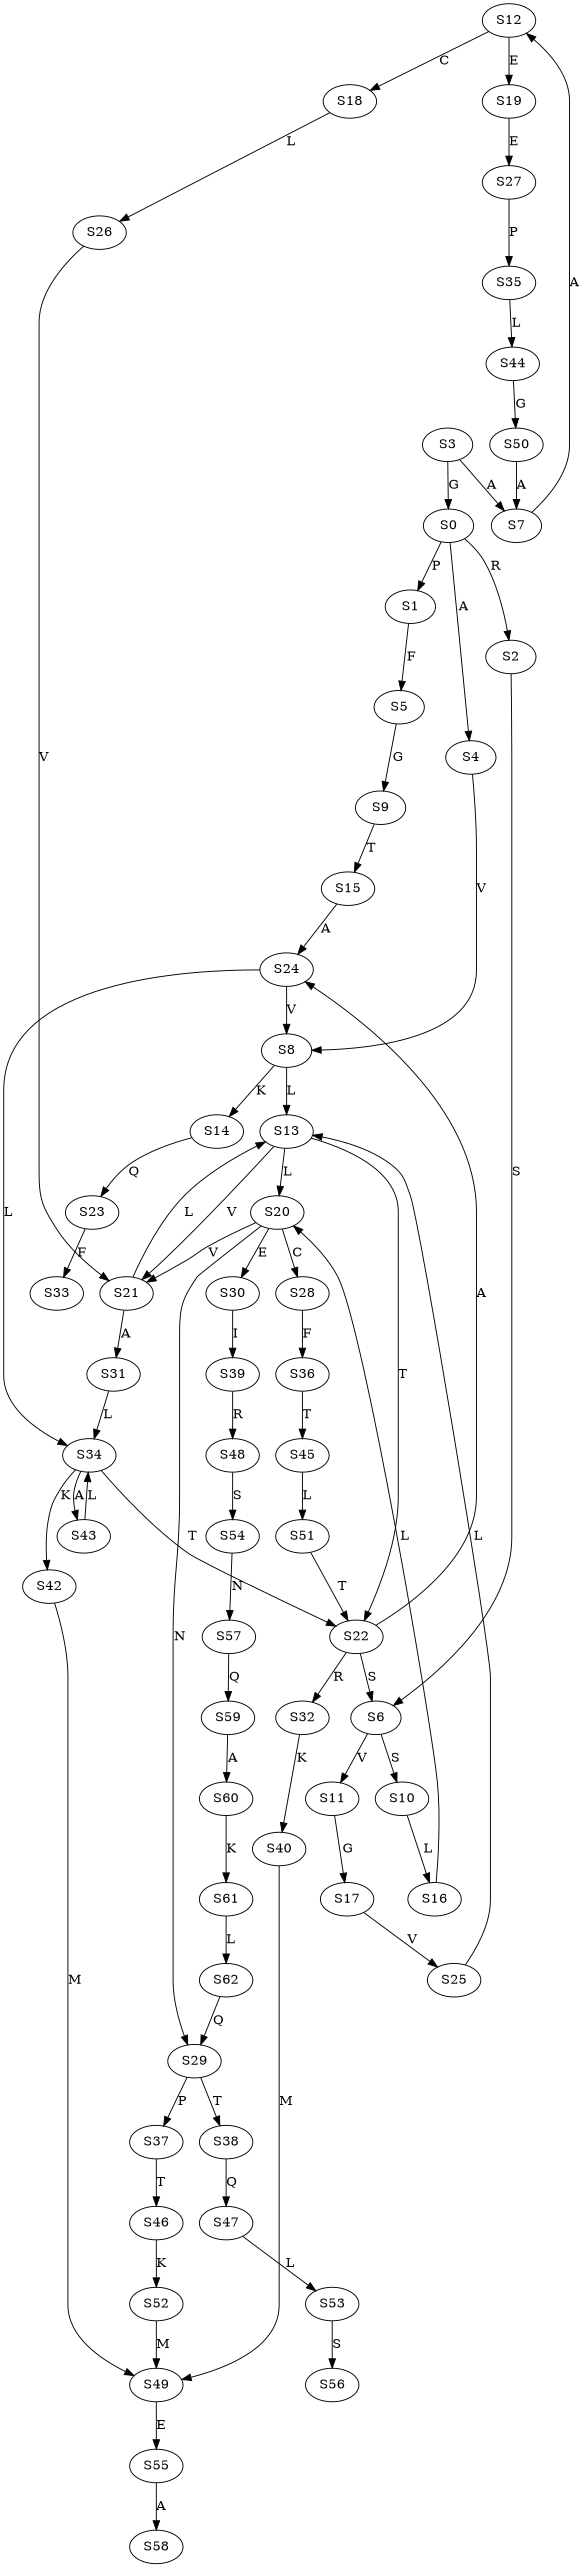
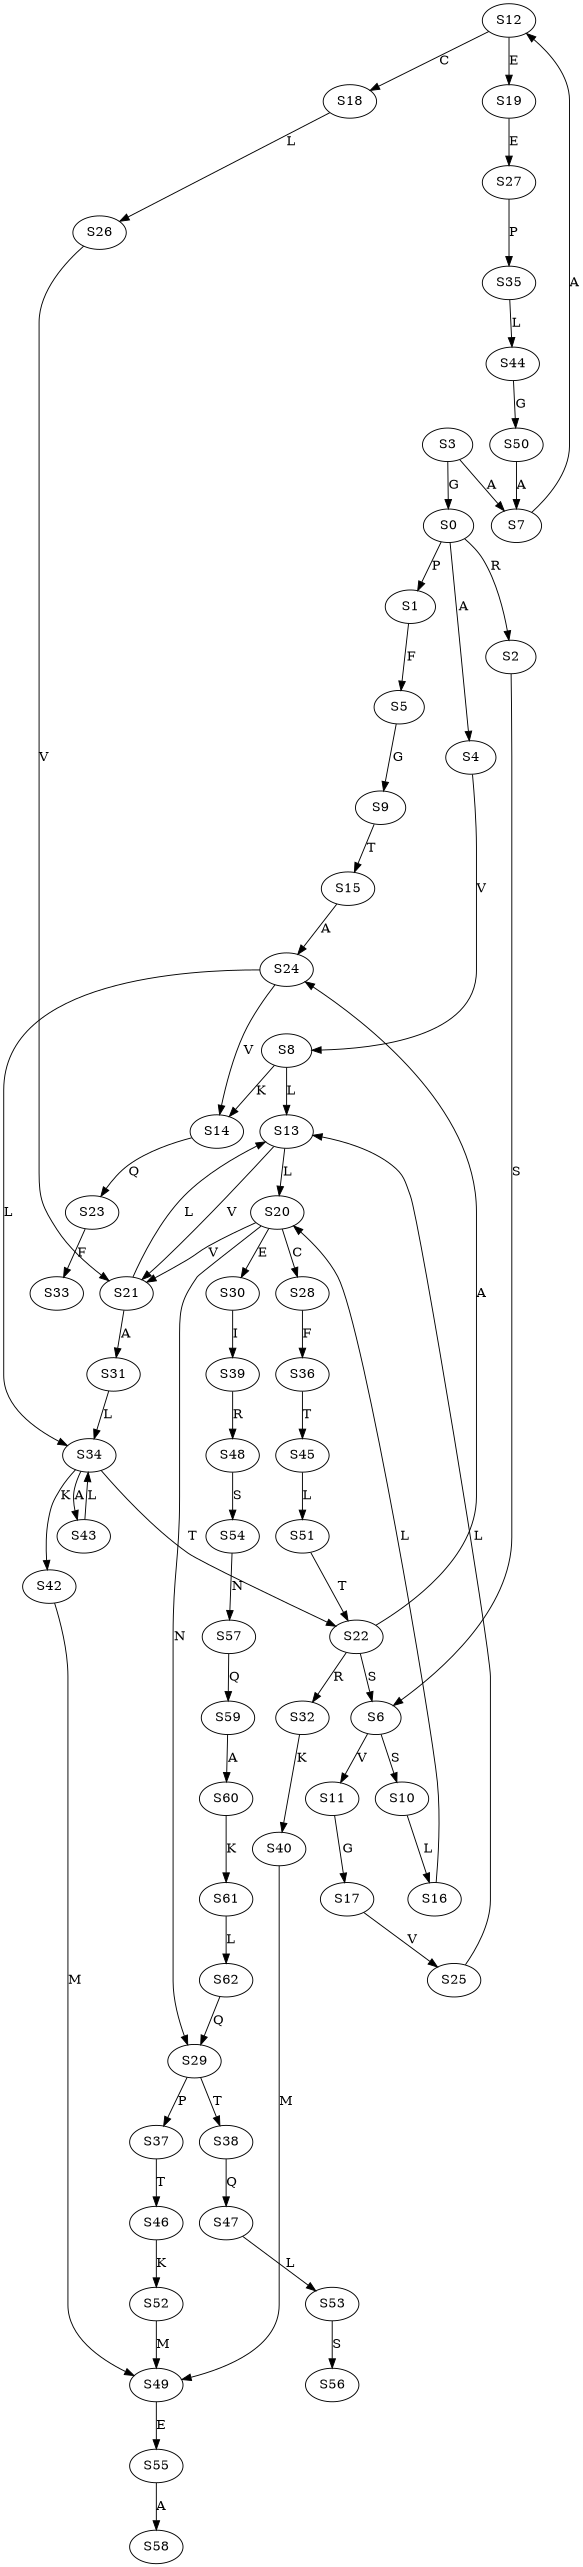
edge "S24" -> "S8": now "S24" -> "S14"
edge "S13" -> "S22": removed, label "T"
